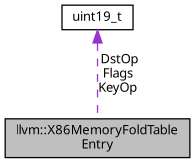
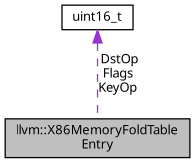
node "uint19_t": label "uint19_t" -> "uint16_t"
